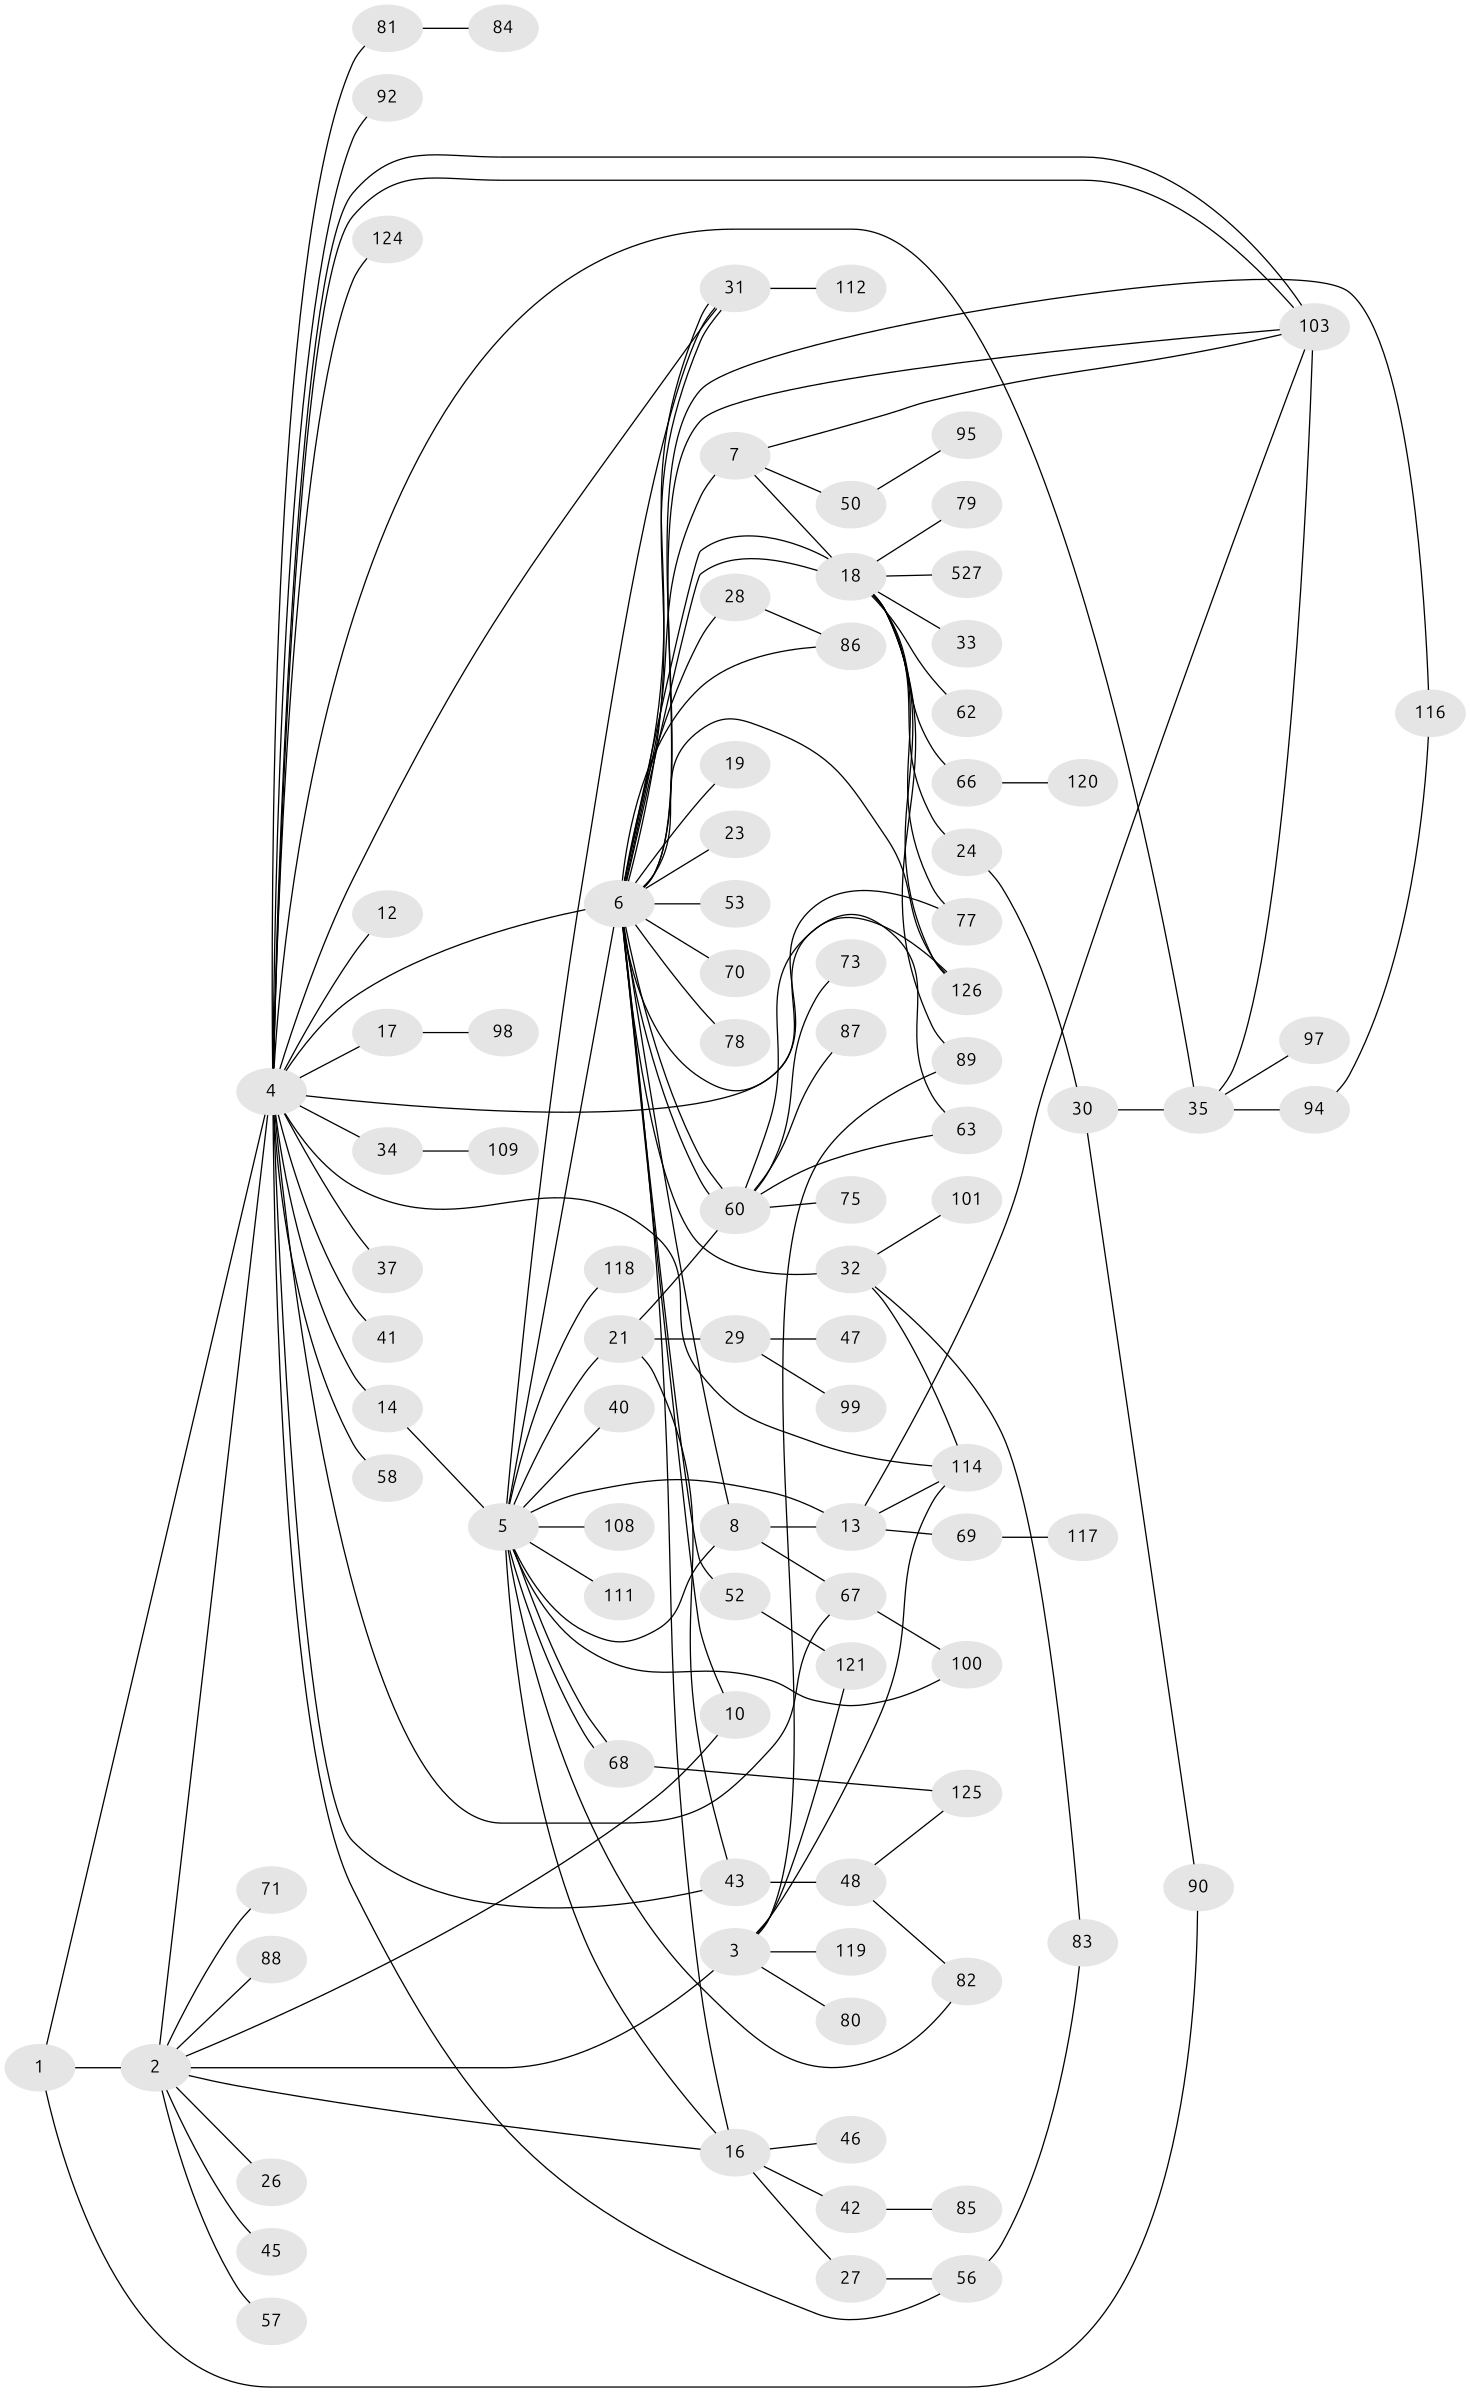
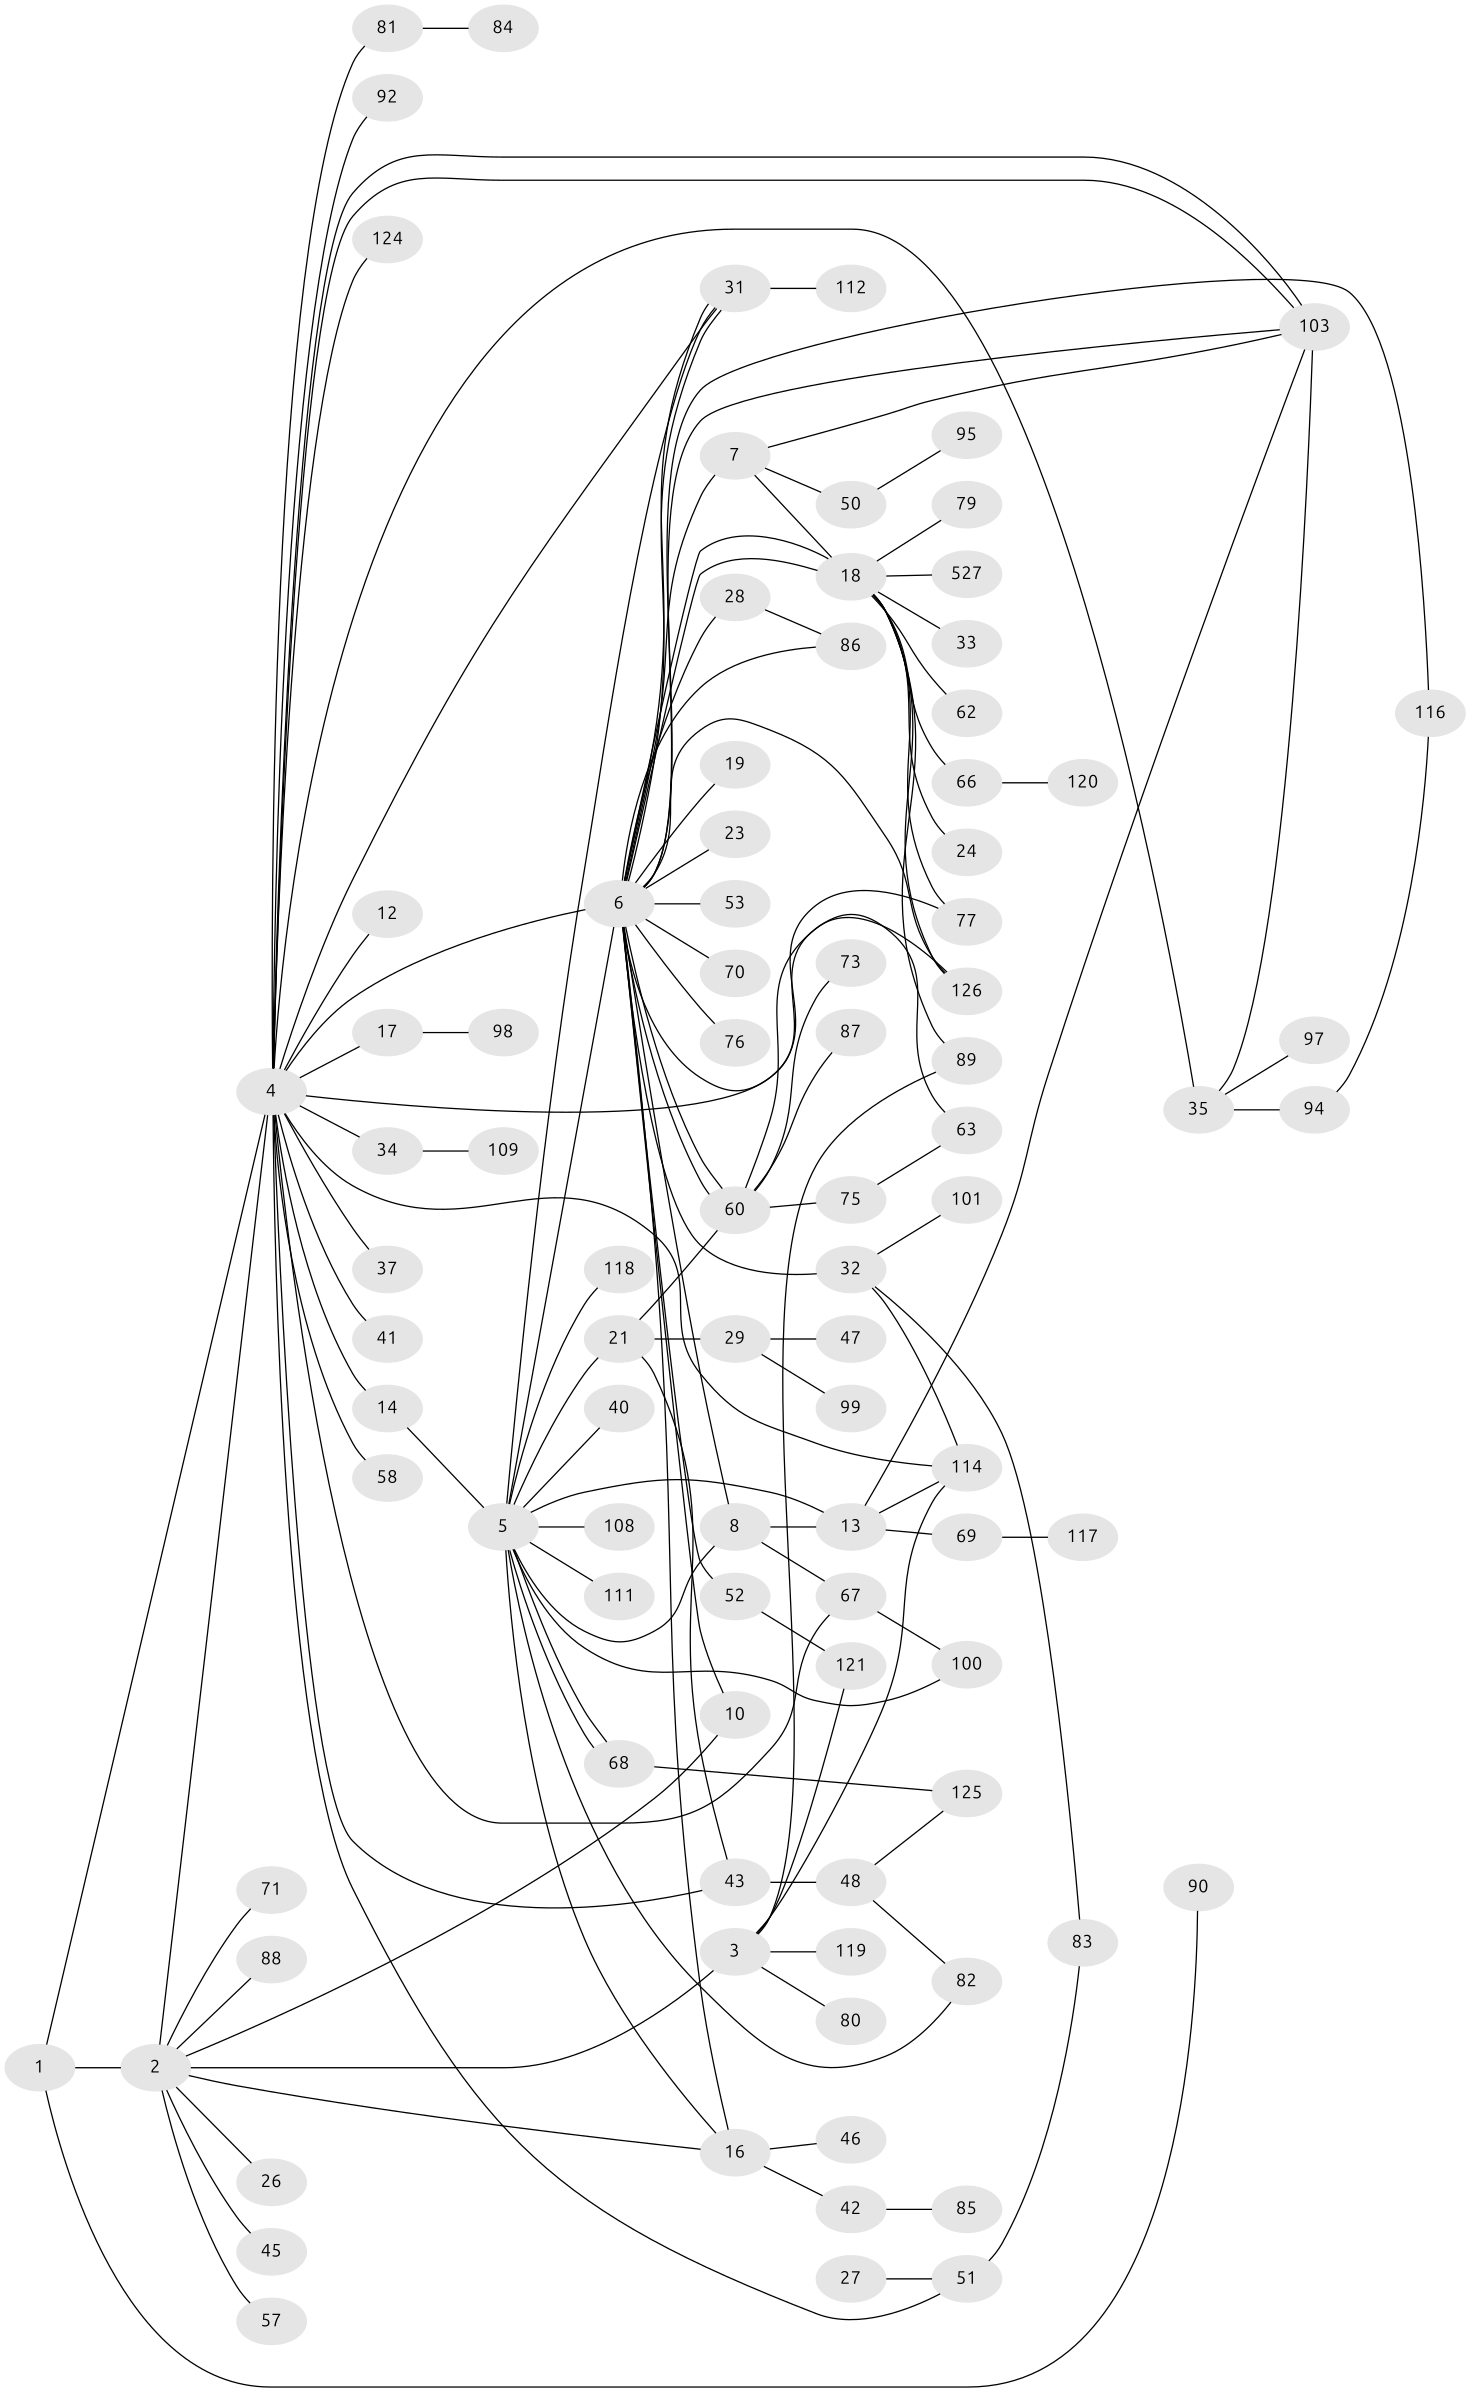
node "78": label "78" -> "76"
node "30": removed
edge "63" -- "60": now "63" -- "75"
edge "16" -- "27": removed
node "56": label "56" -> "51"
